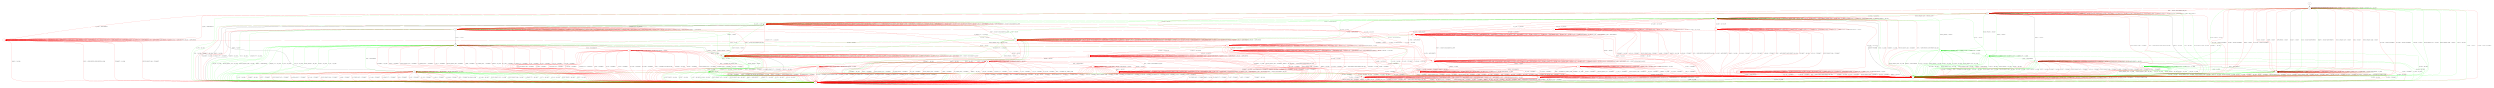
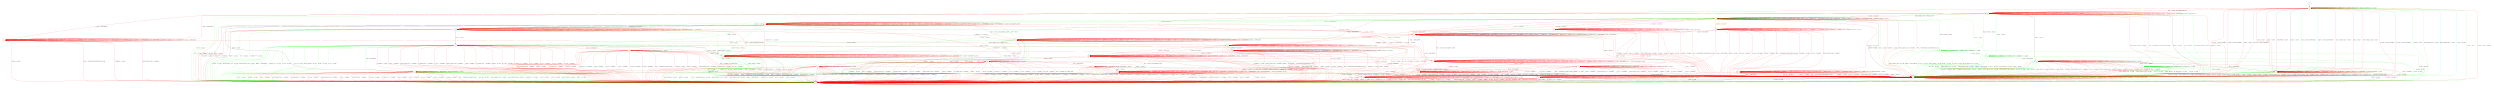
edge "a" -> "o": now "m" -> "o"
edge "u" -> "t": now "v" -> "t"
